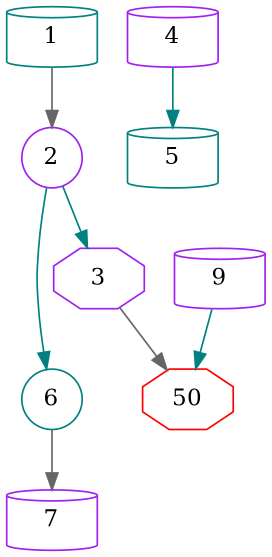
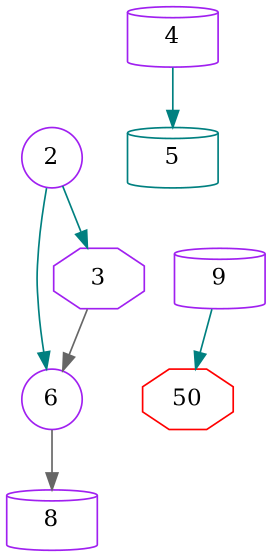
node "1": removed
edge "3" -> "50": now "3" -> "6"
node "6": color teal -> purple
node "7": label "7" -> "8"
